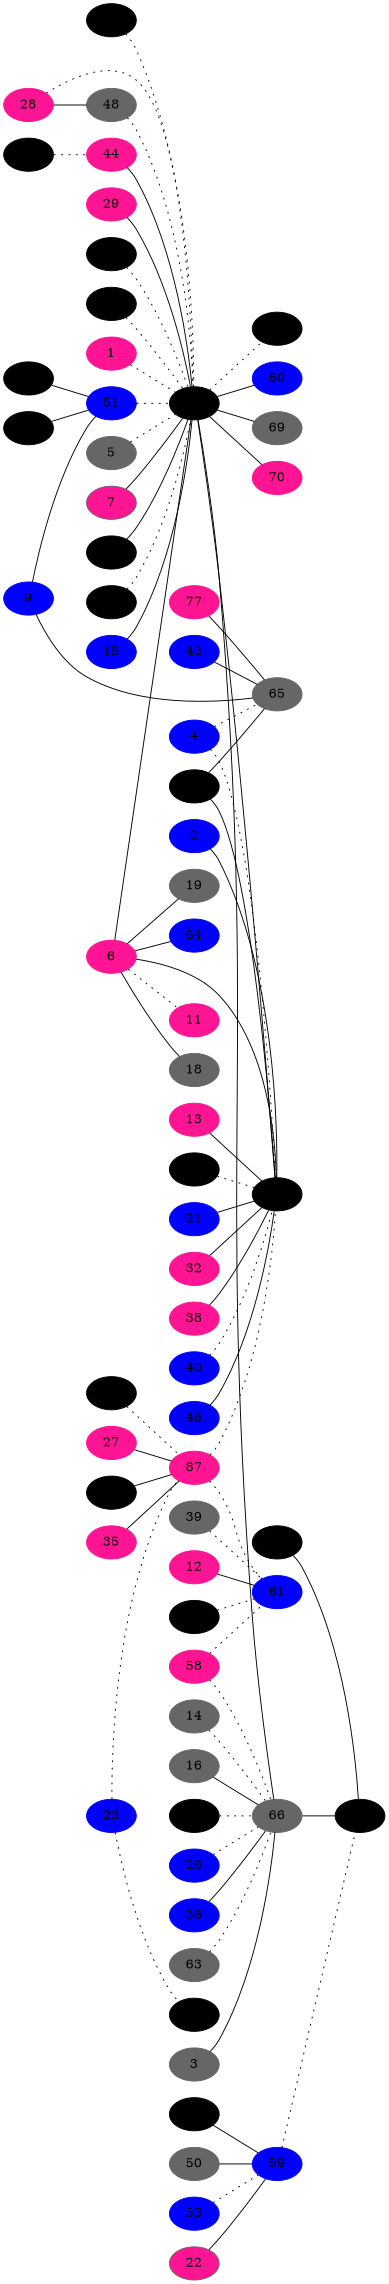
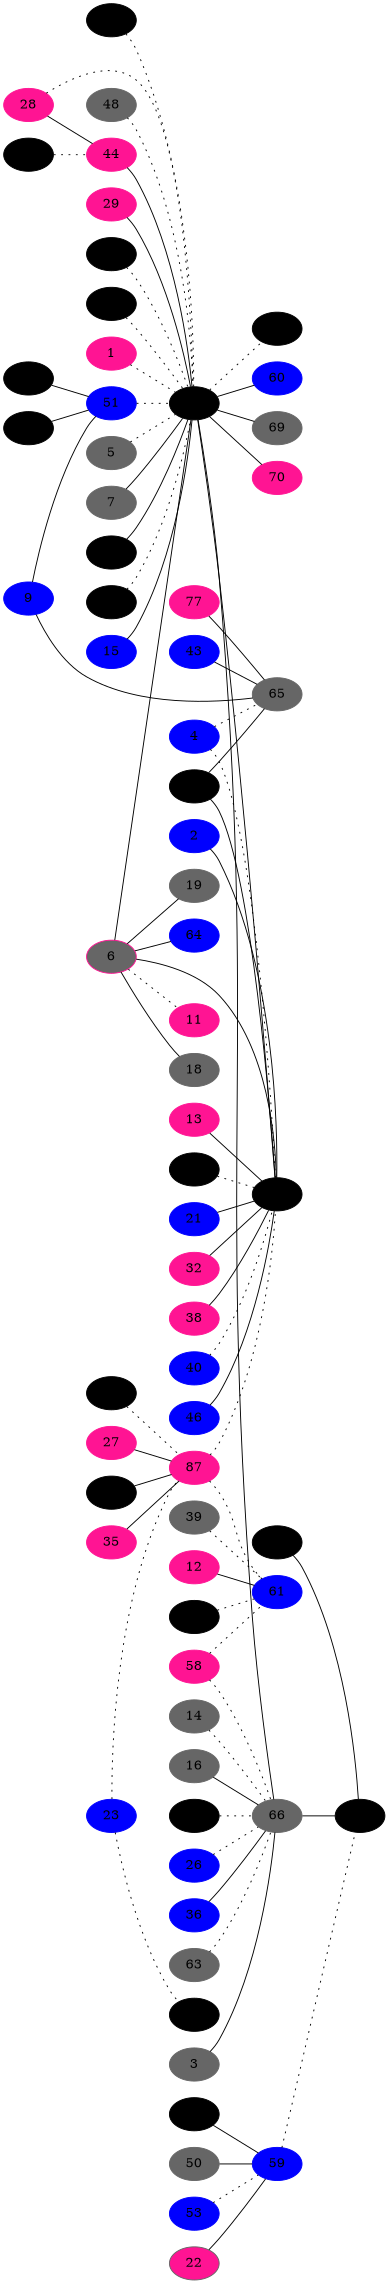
edge "28" -- "48": now "28" -- "44"
node "7": fillcolor deeppink -> gray40
node "6": fillcolor deeppink -> gray40
